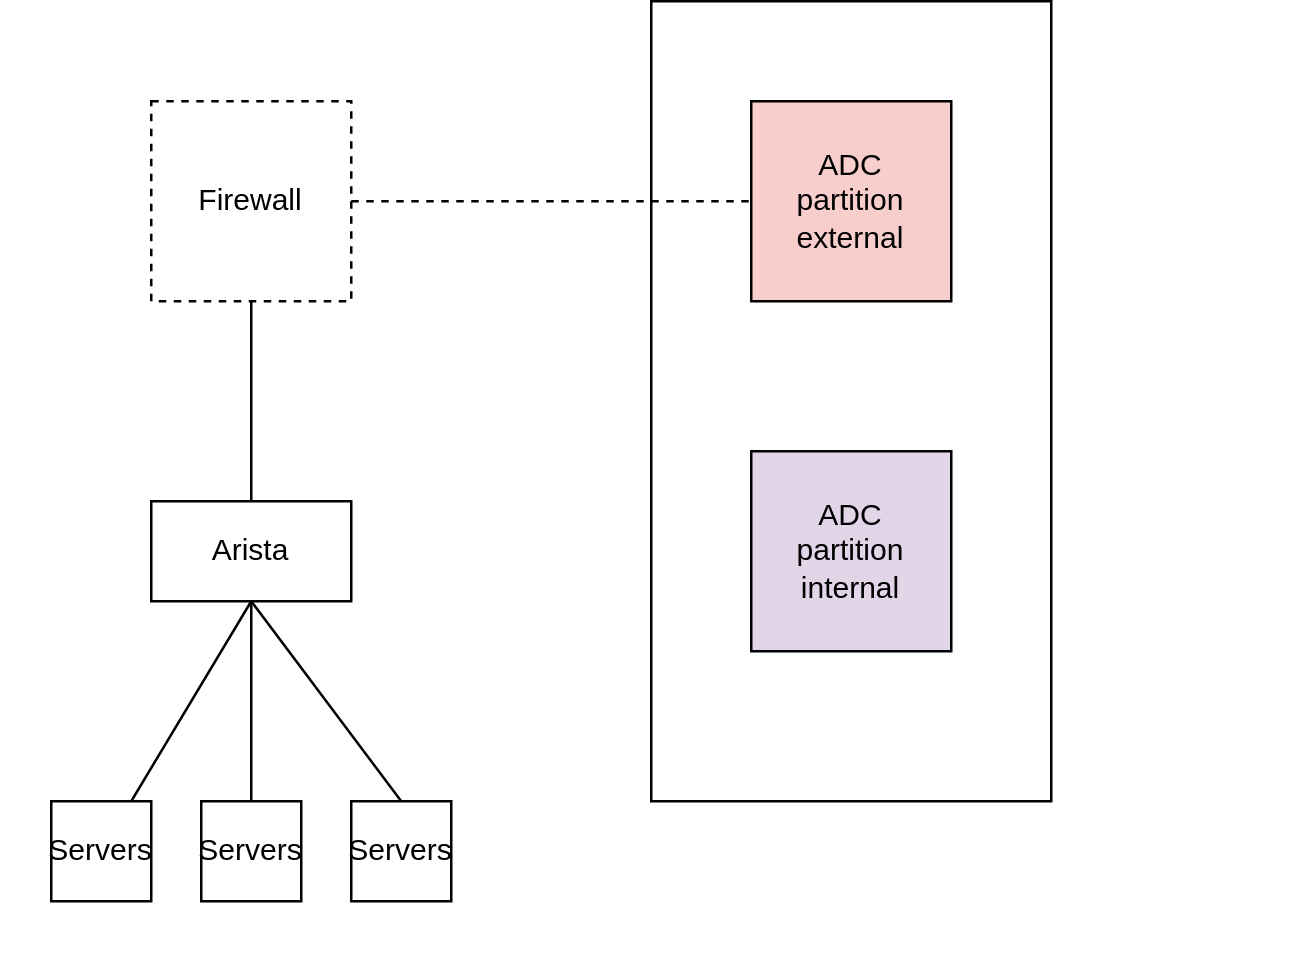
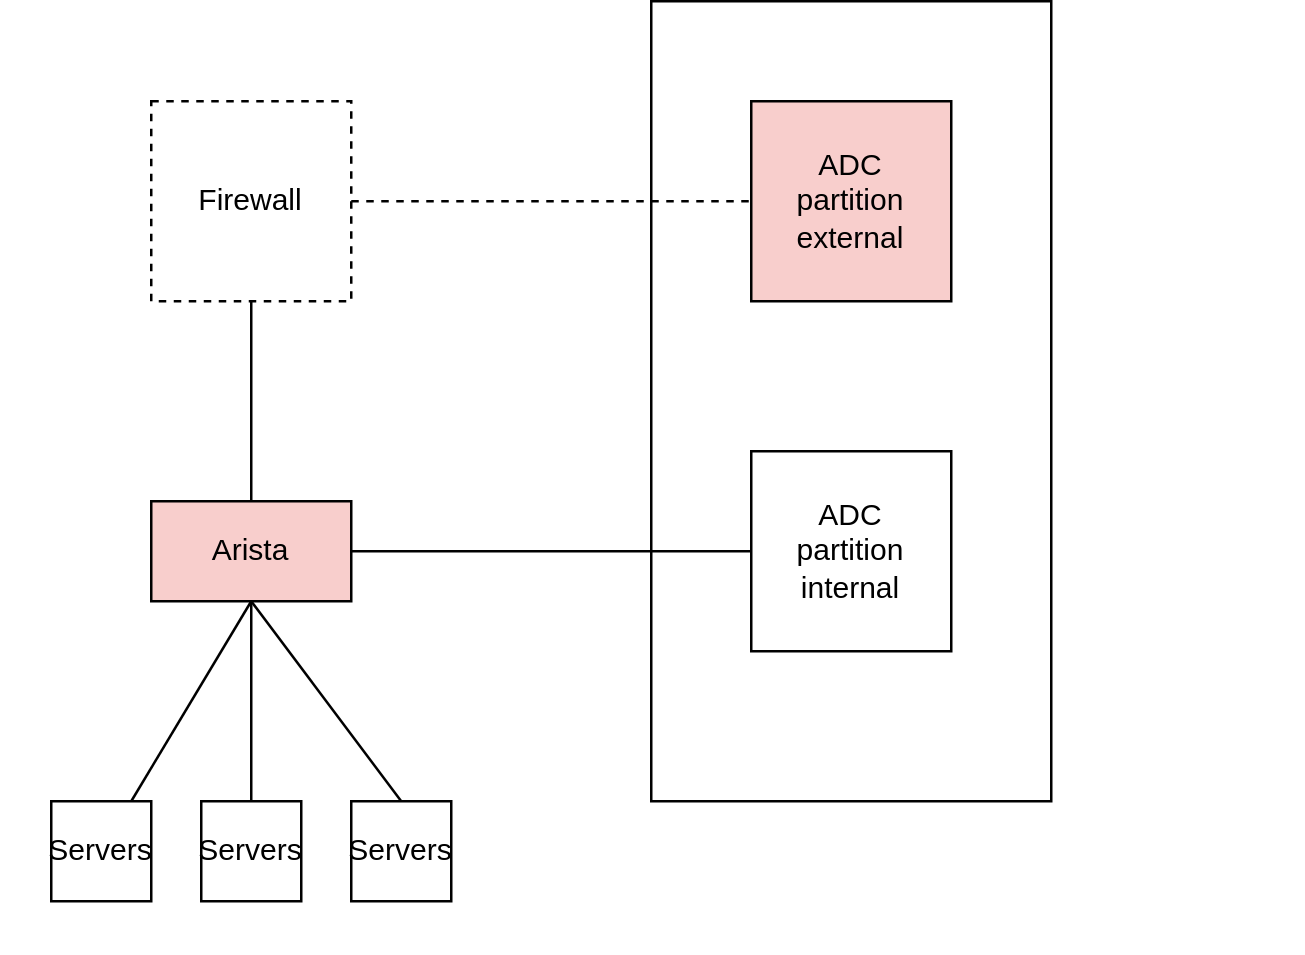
node "Arista": fillcolor #ffffff -> #f8cecc
edge "Arista" -- "ADC partition internal": added
node "ADC partition internal": fillcolor #e1d5e7 -> #ffffff
